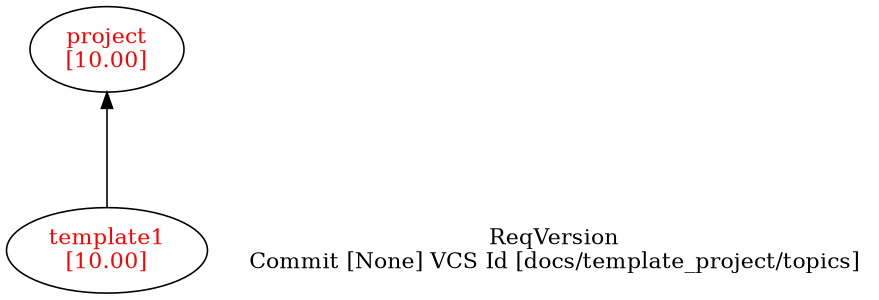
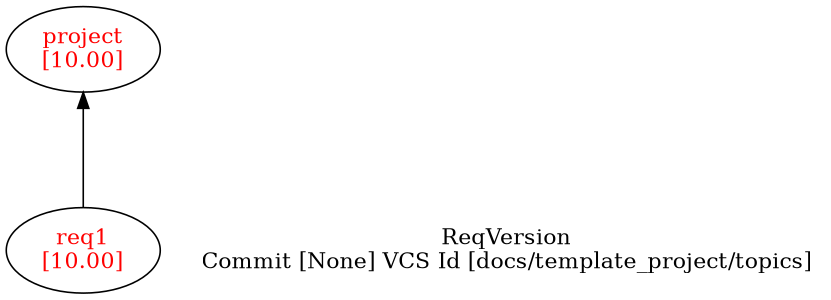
node "template1 [10.00]": label "template1 [10.00]" -> "req1 [10.00]"
